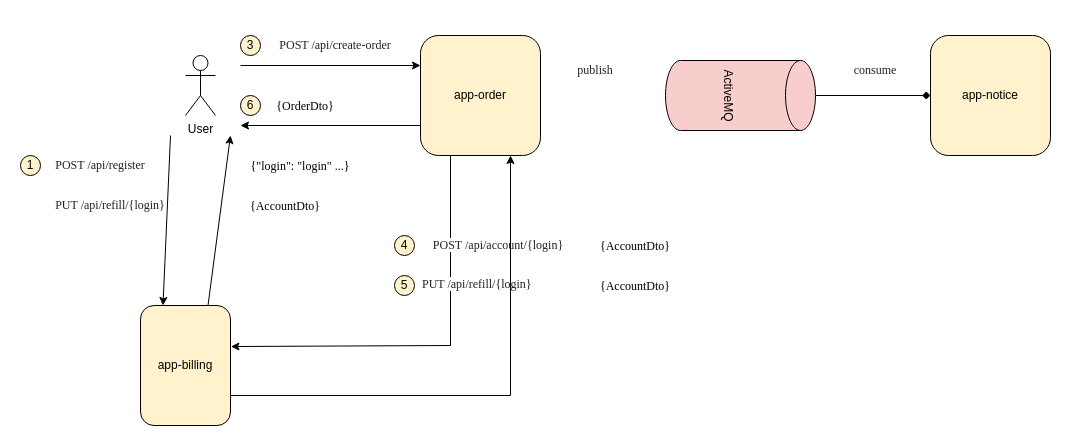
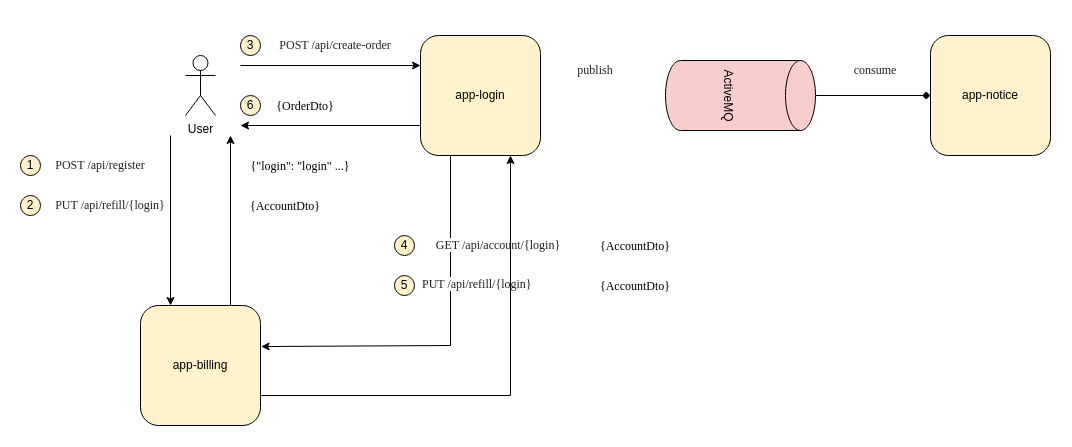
node "app-order": label "app-order" -> "app-login"
node "2": added
node "POST /api/account/{login}": label "POST /api/account/{login}" -> "GET /api/account/{login}"
node "app-billing": size 90x120 -> 120x120
